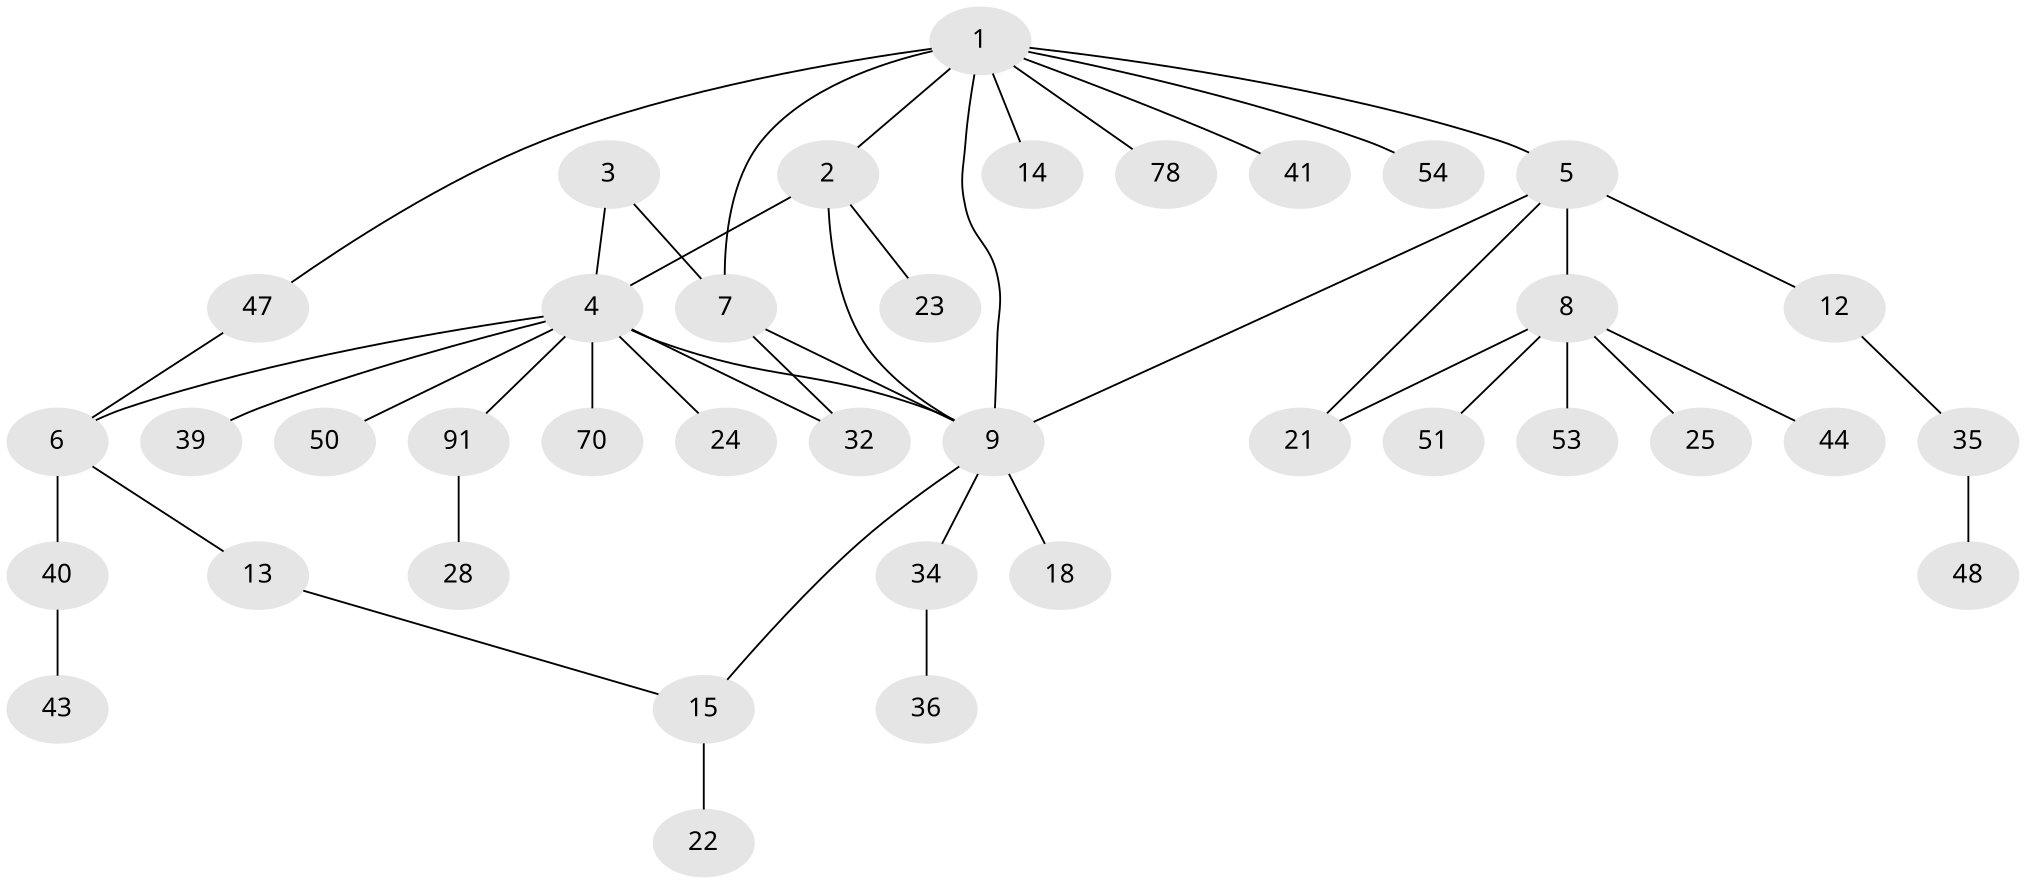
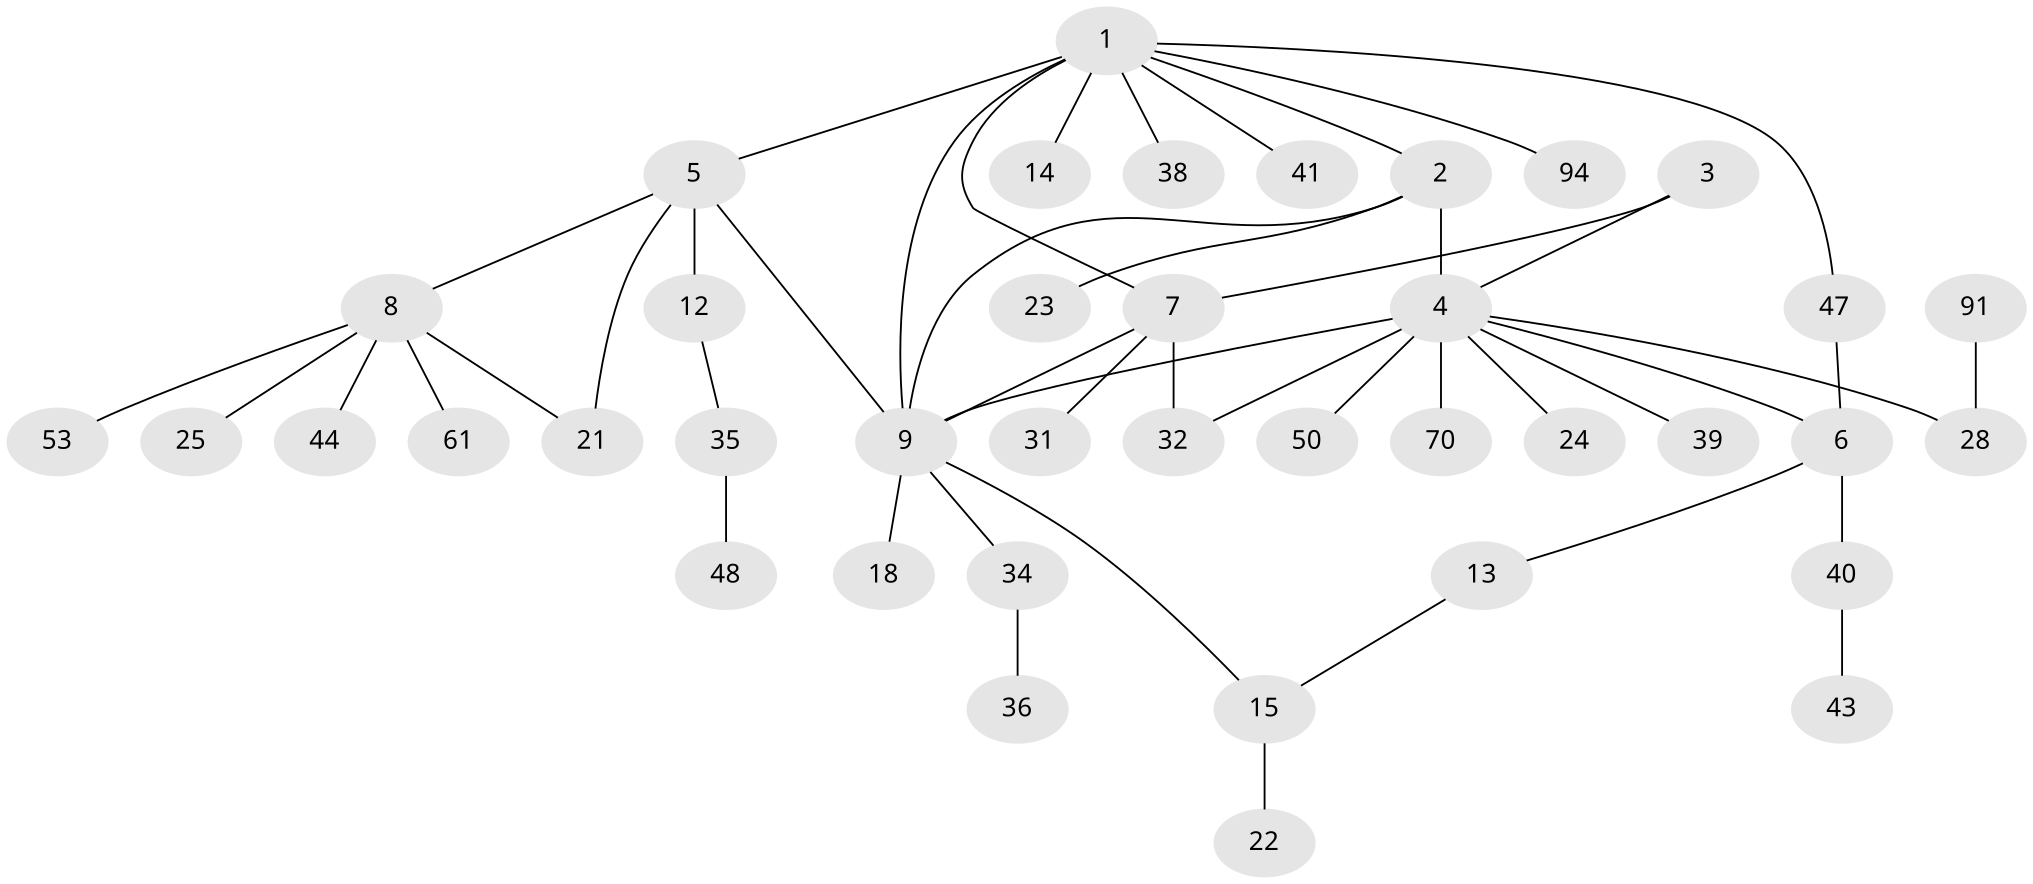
node "78": label "78" -> "38"
node "54": label "54" -> "94"
edge "4" -- "91": now "4" -- "28"
node "31": added
node "51": label "51" -> "61"
